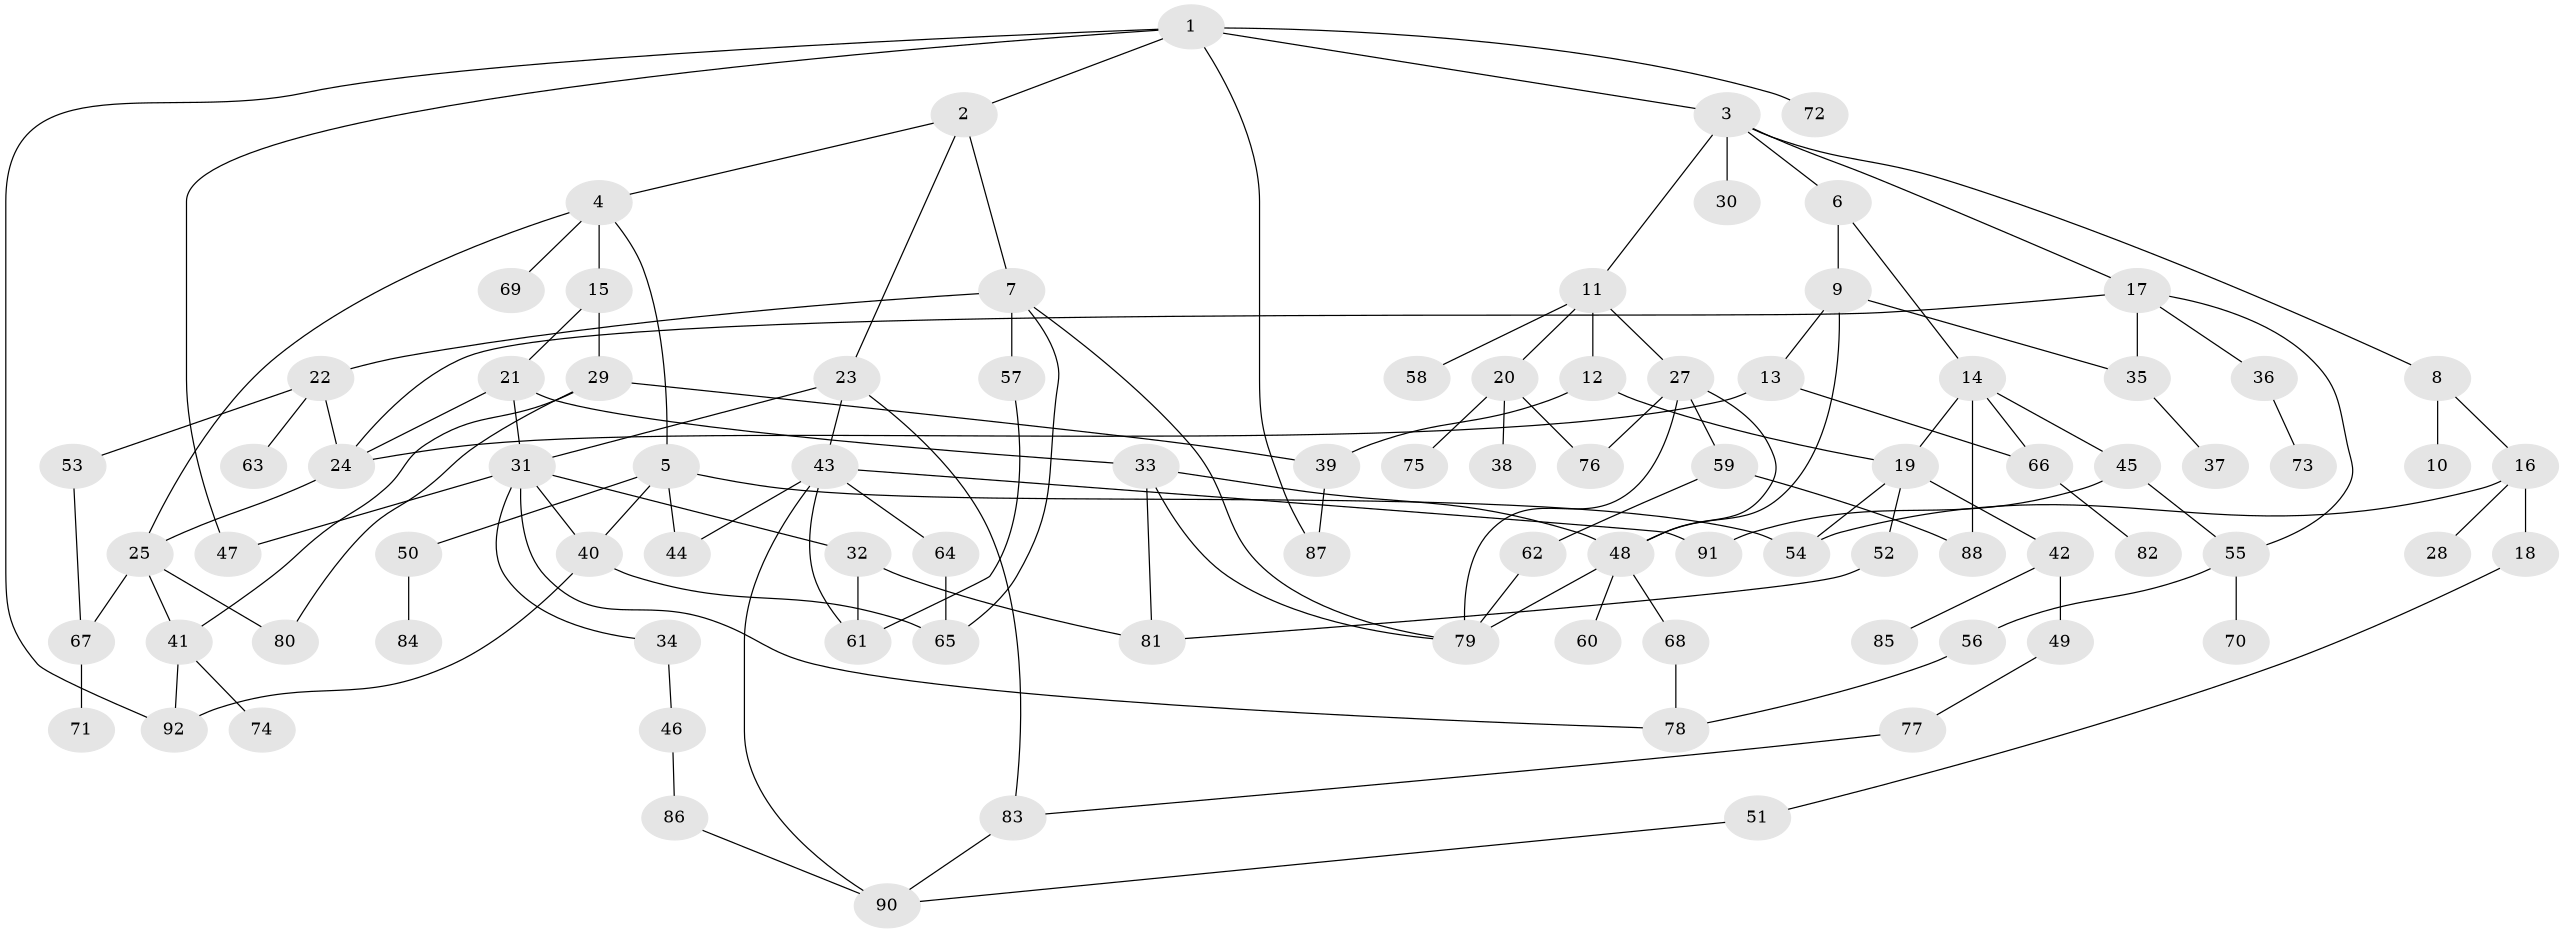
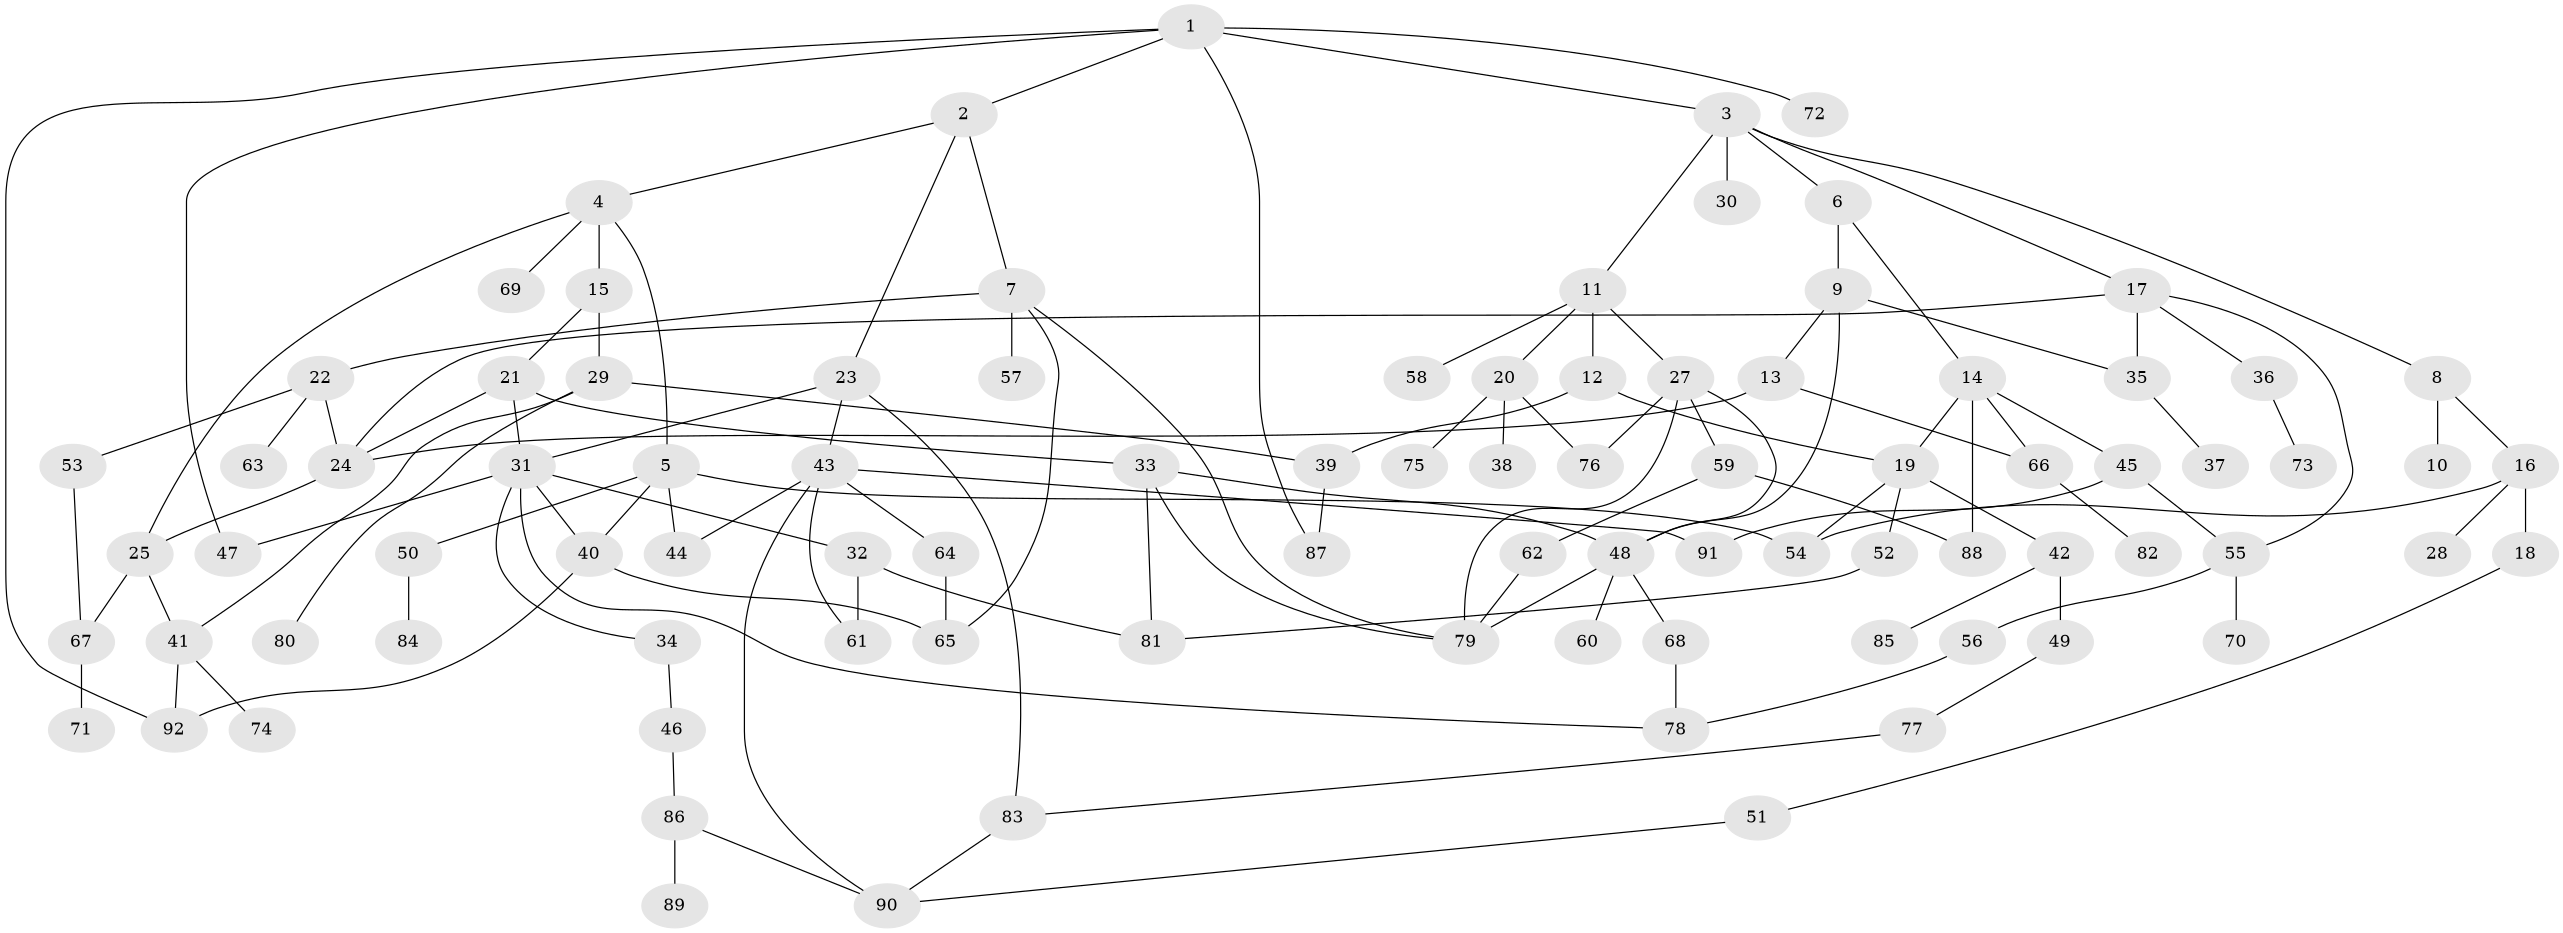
edge "57" -- "61": removed
edge "25" -- "80": removed
node "89": added
